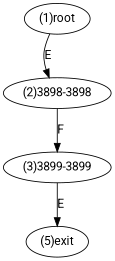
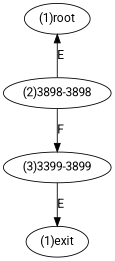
edge "(1)root" -> "(2)3898-3898": reversed
node "(3)3899-3899": label "(3)3899-3899" -> "(3)3399-3899"
node "(5)exit": label "(5)exit" -> "(1)exit"
